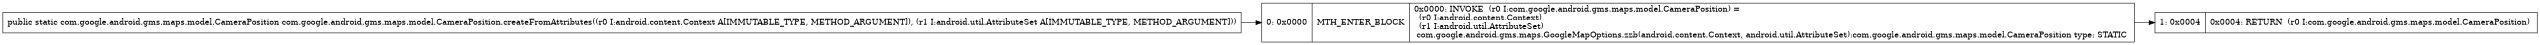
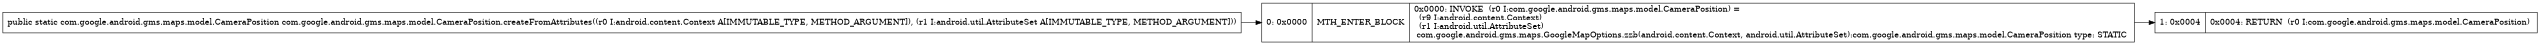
node "0: 0x0000": text "(r0 I:android.content.Context)" -> "(r9 I:android.content.Context)"
